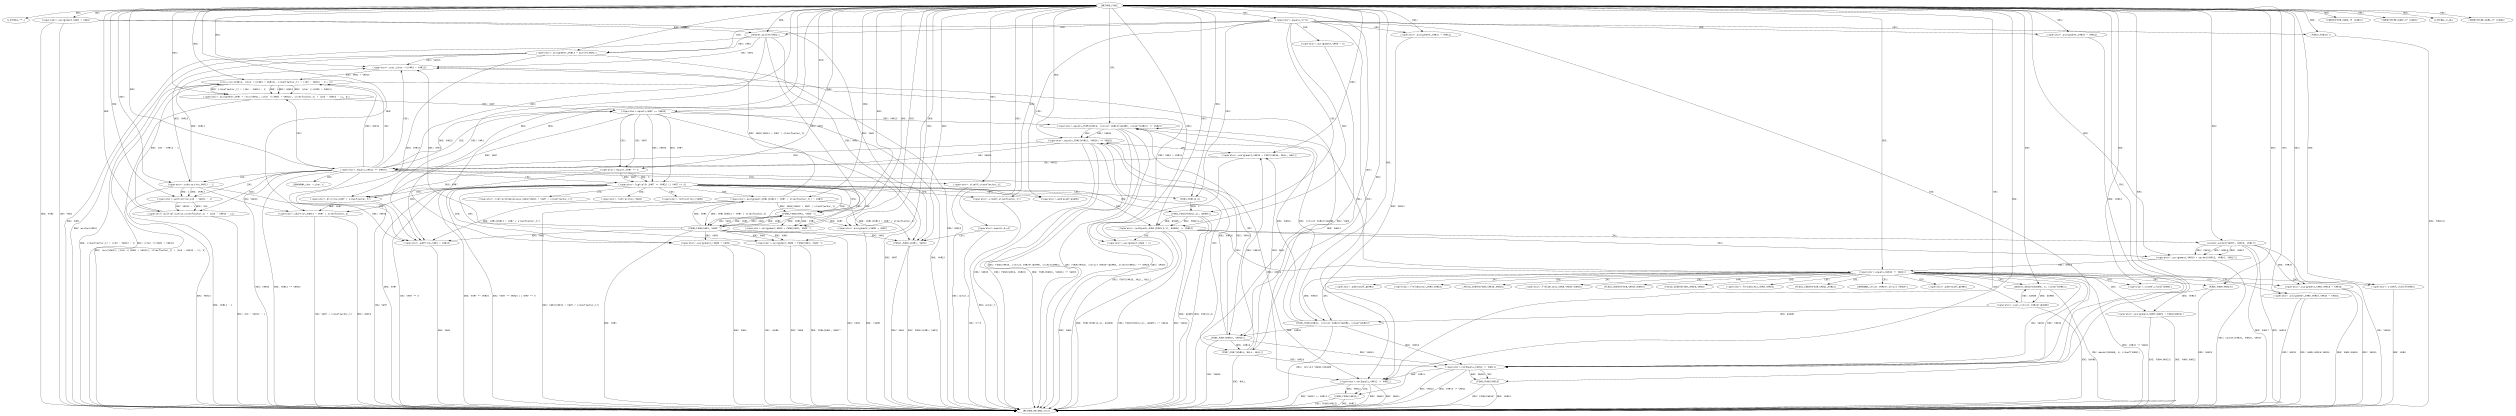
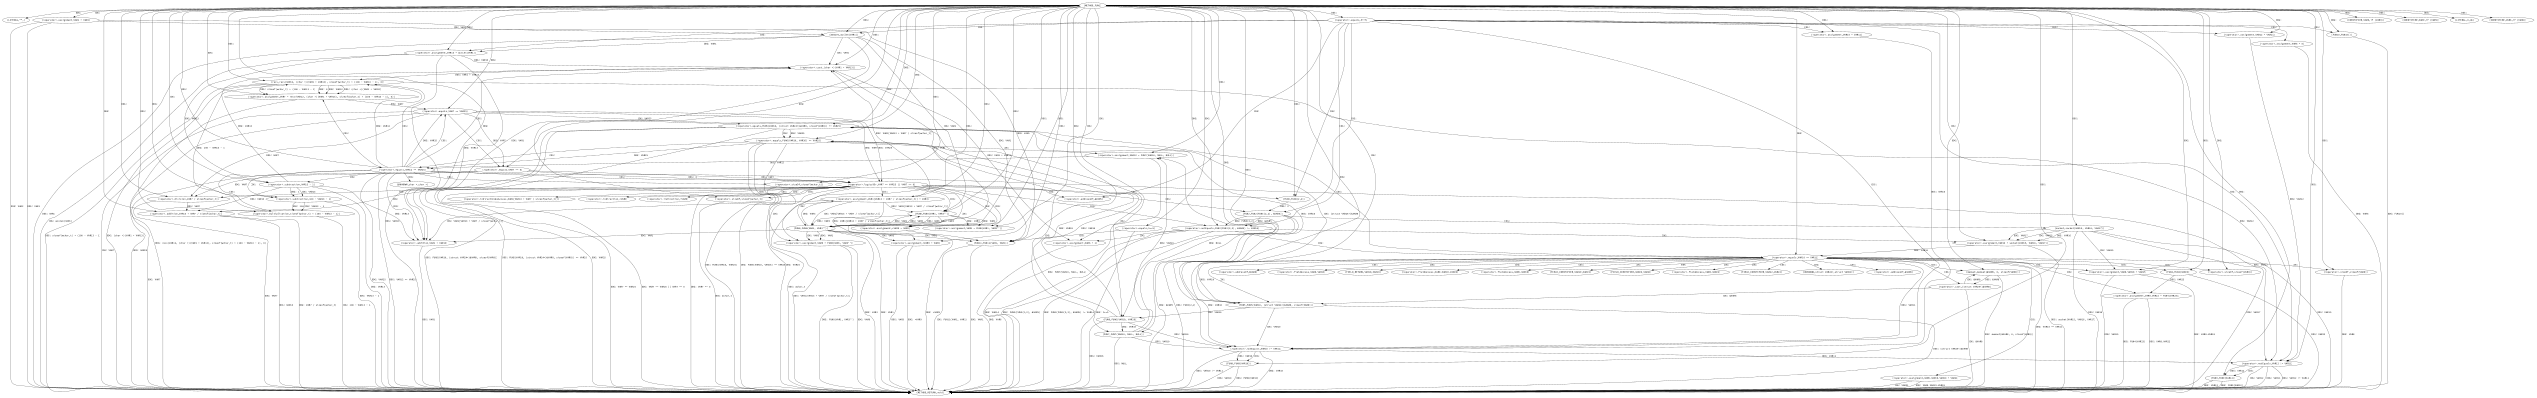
edge "(METHOD,FUN1)" -> "(<operator>.assignment,VAR8.VAR19.VAR20 = VAR21)": removed, label "DDG:"
edge "(<operator>.notEquals,FUN2(FUN3(2,2), &VAR5) != VAR14)" -> "(socket,socket(VAR15, VAR16, VAR17))": now "(FUN2,FUN2(FUN3(2,2), &VAR5))" -> "(socket,socket(VAR15, VAR16, VAR17))"
node "(<operator>.fieldAccess,VAR8.VAR19)": added
node "(FIELD_IDENTIFIER,VAR18,VAR18)": label "(FIELD_IDENTIFIER,VAR18,VAR18)" -> "(FIELD_RETURN,VAR18,VAR18)"
